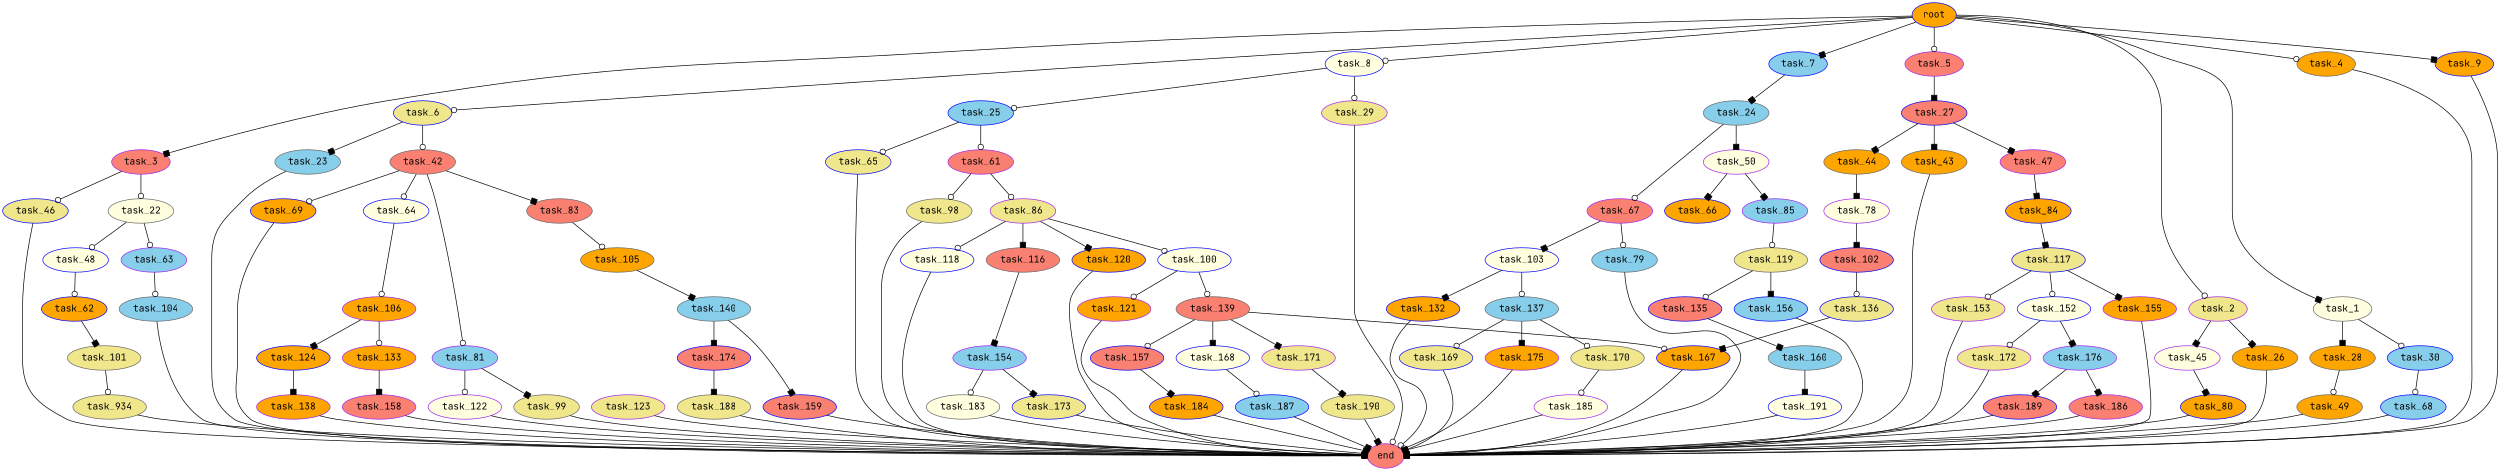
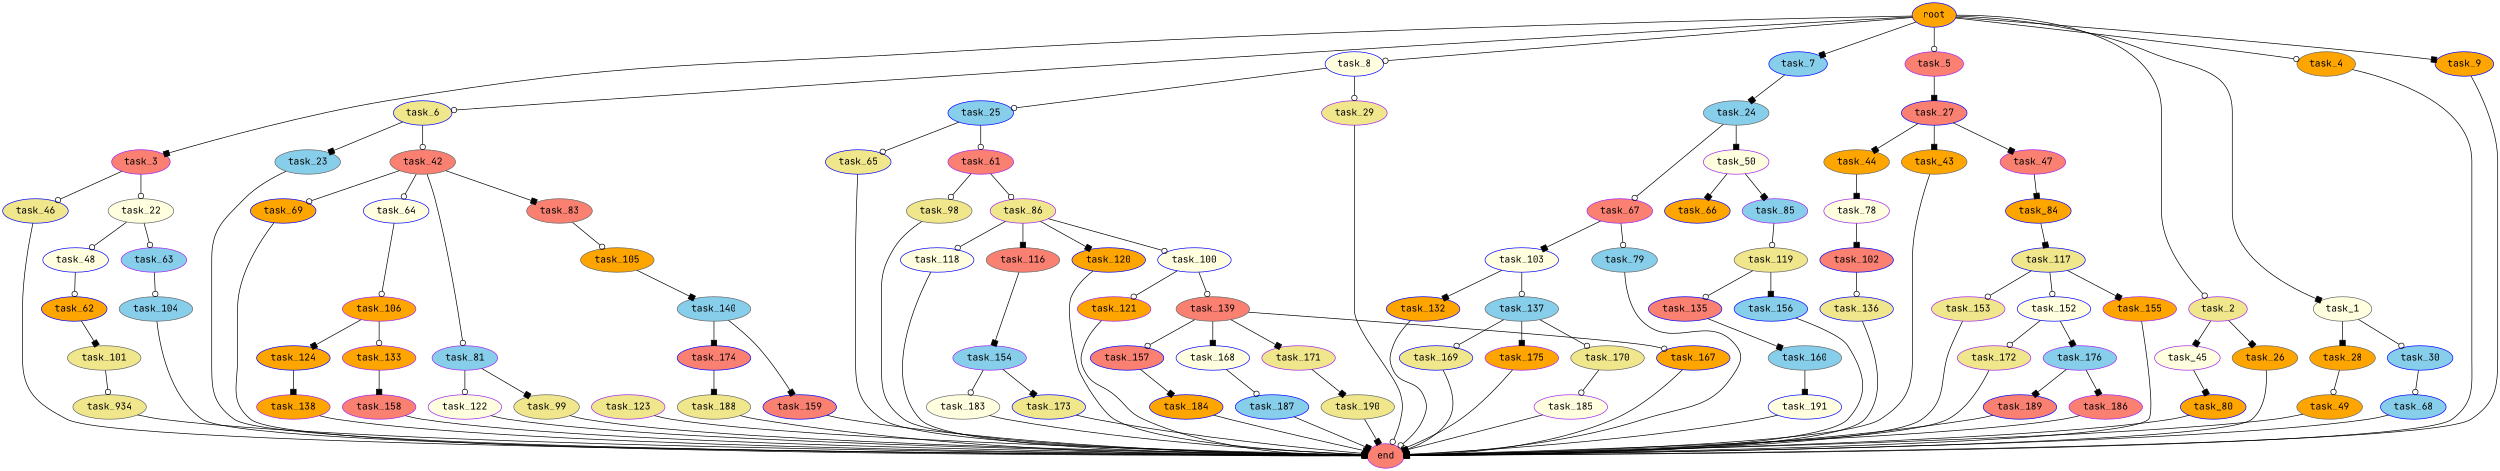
edge "task_136" -> "task_167": now "task_136" -> "end"
